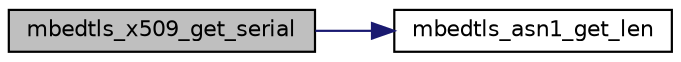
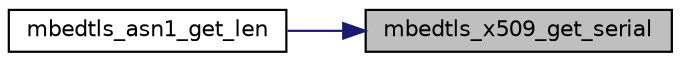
edge "mbedtls_x509_get_serial" -> "mbedtls_asn1_get_len": reversed
